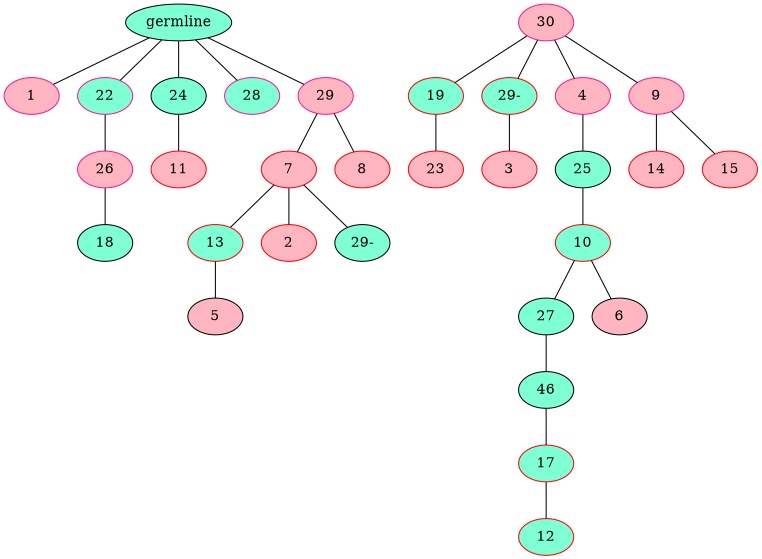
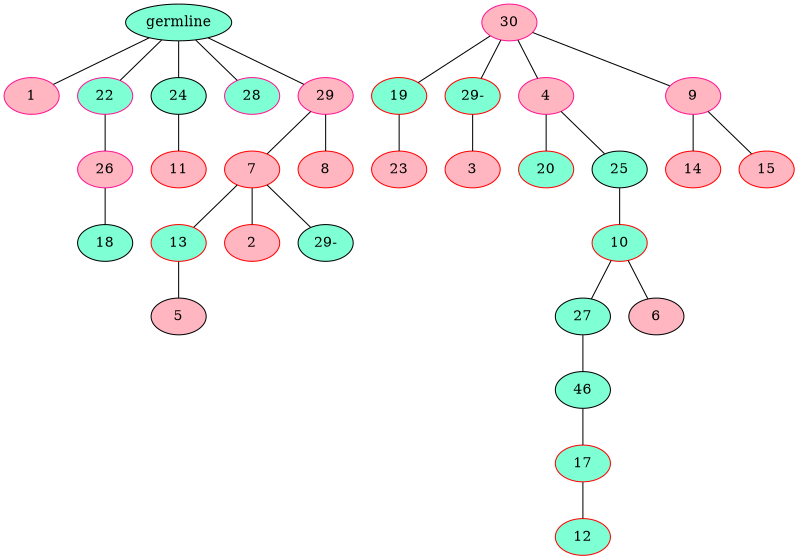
node "20": added
